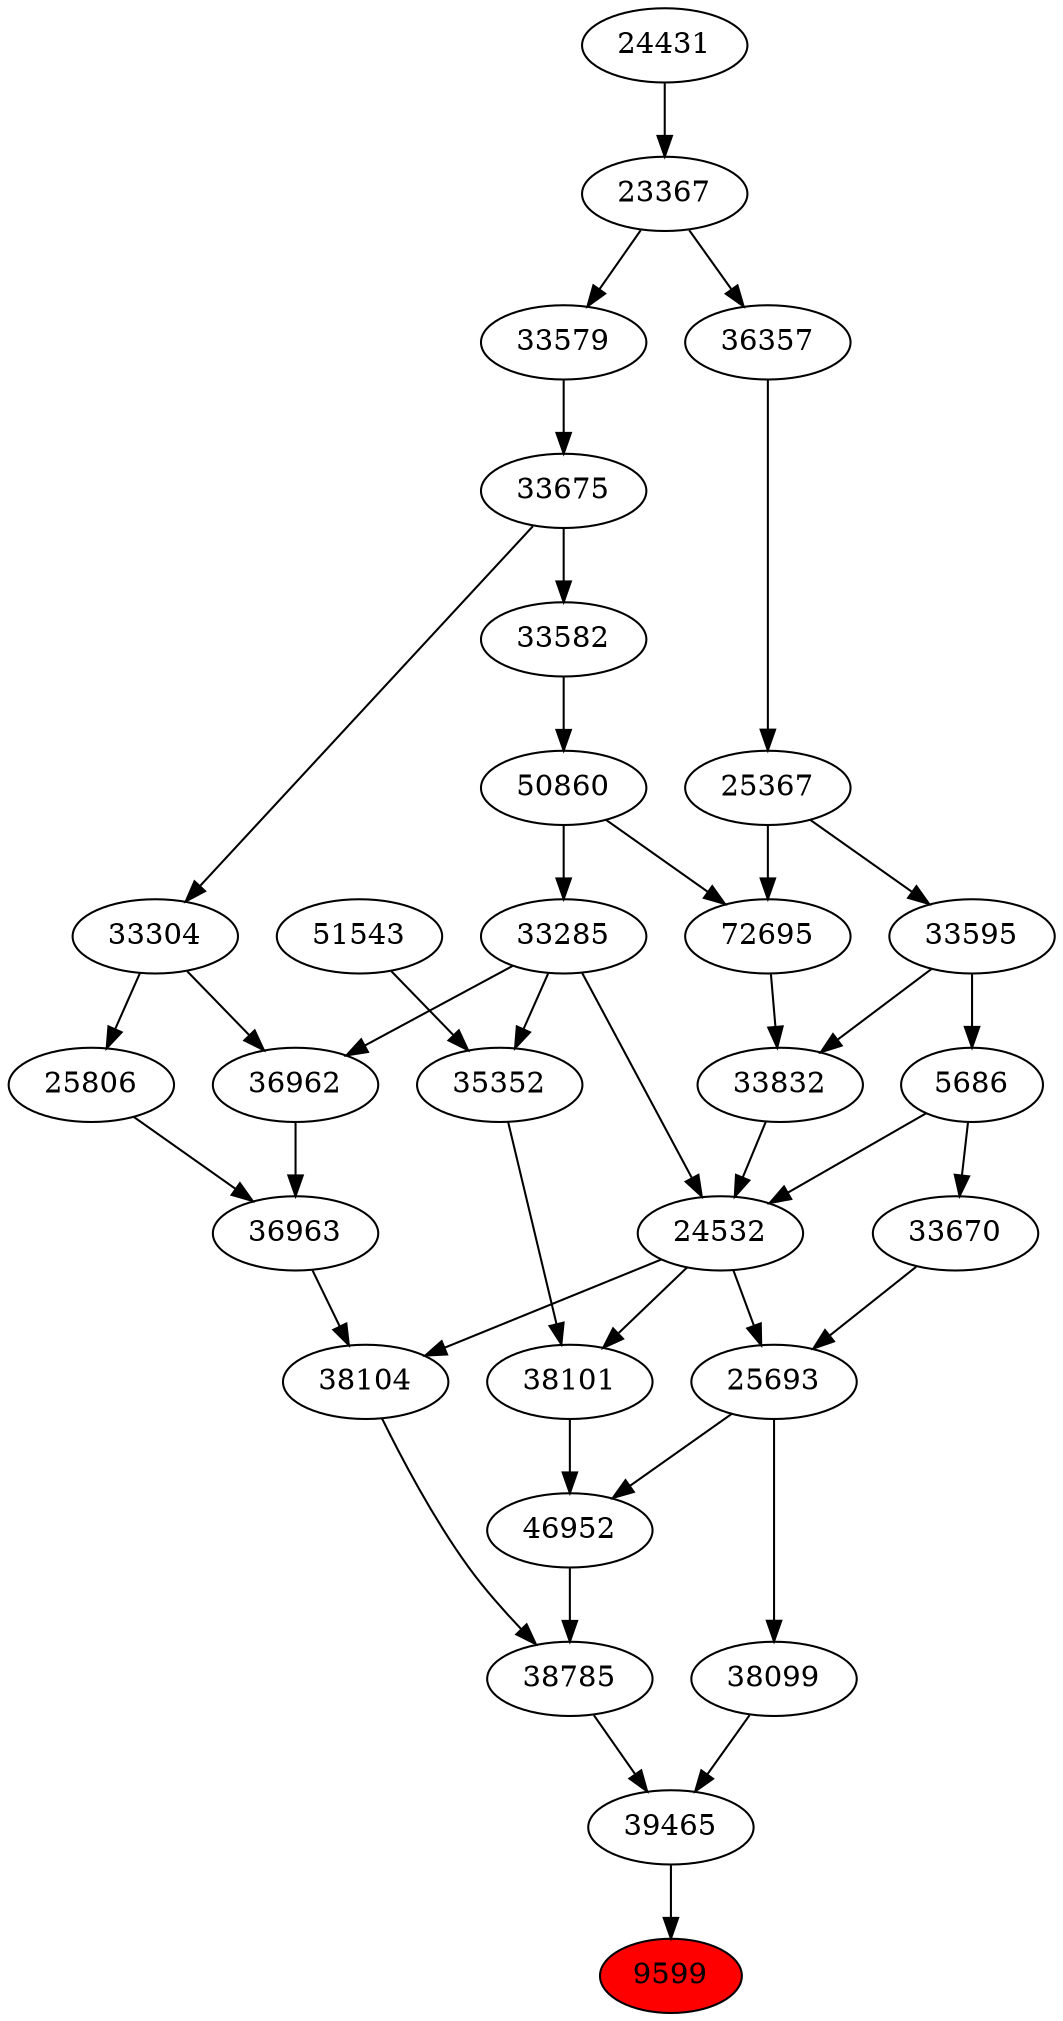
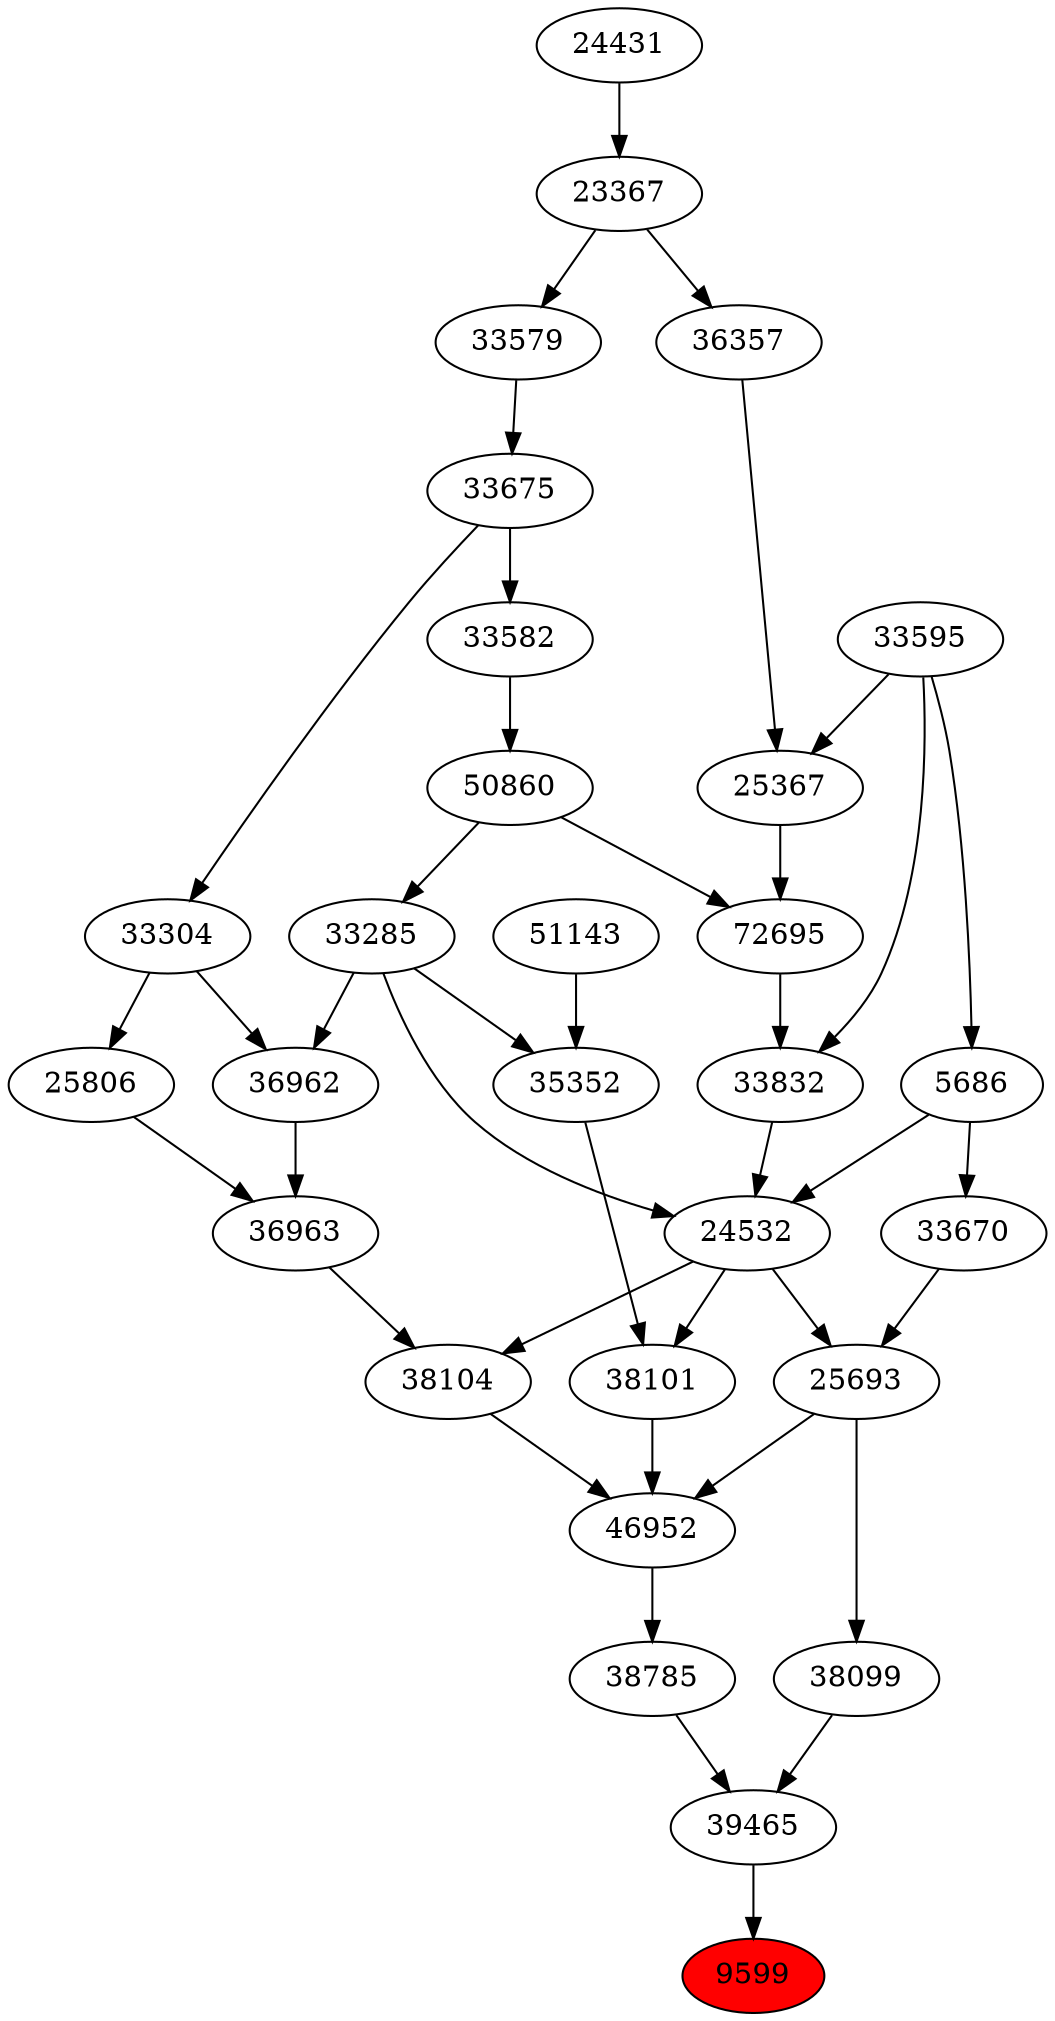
edge "25367" -> "33595": reversed
node "51543": label "51543" -> "51143"
edge "38104" -> "38785": now "38104" -> "46952"
